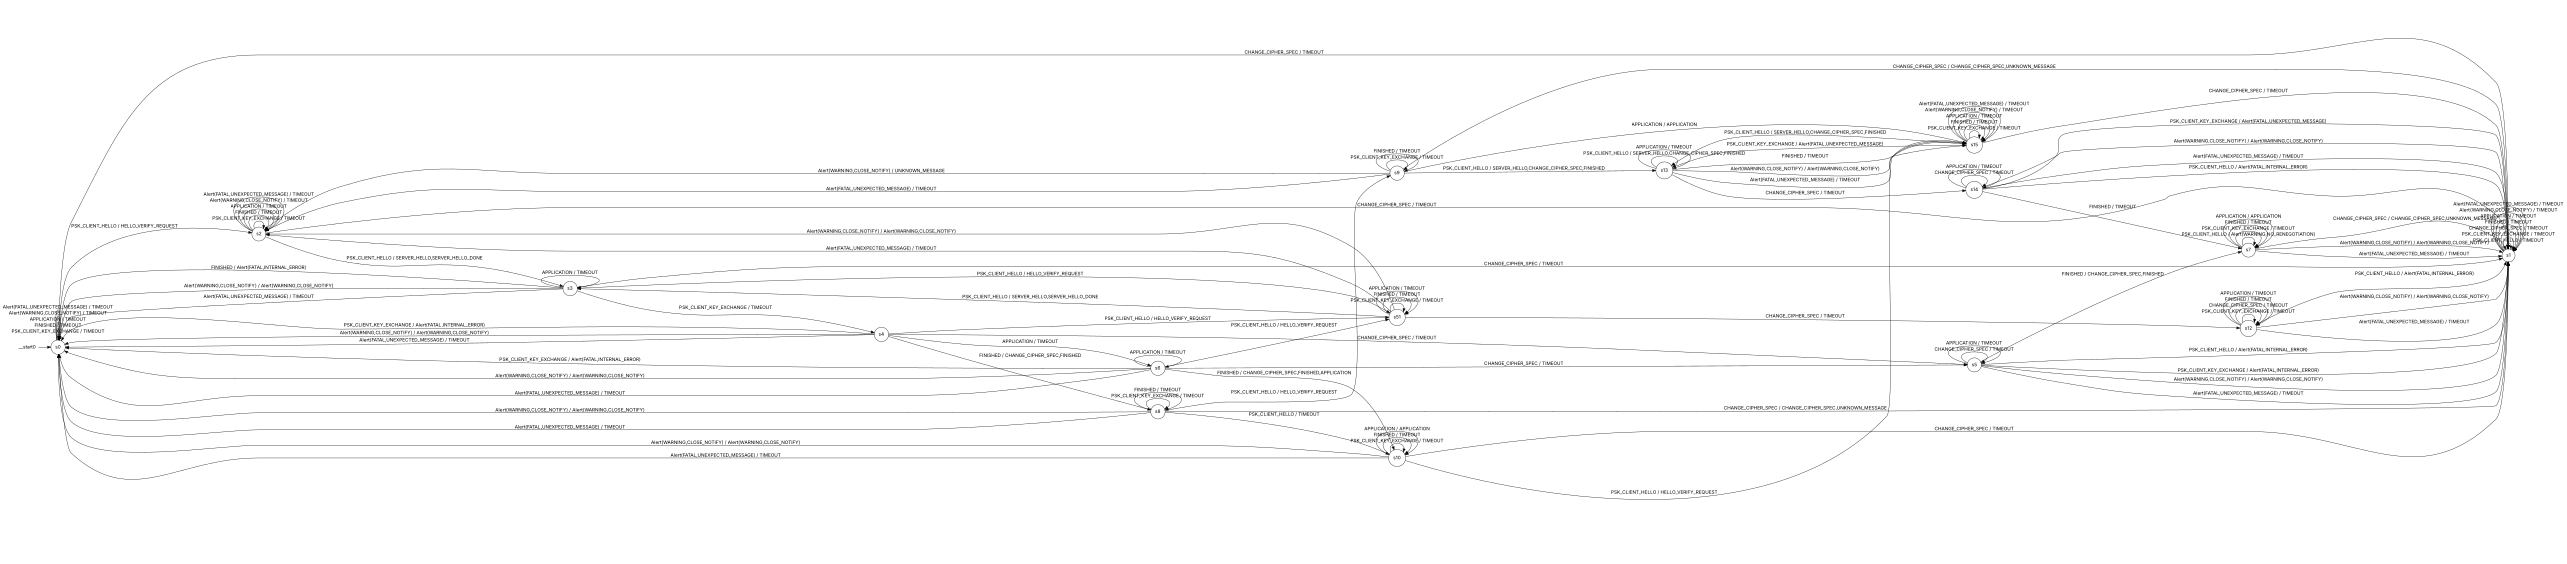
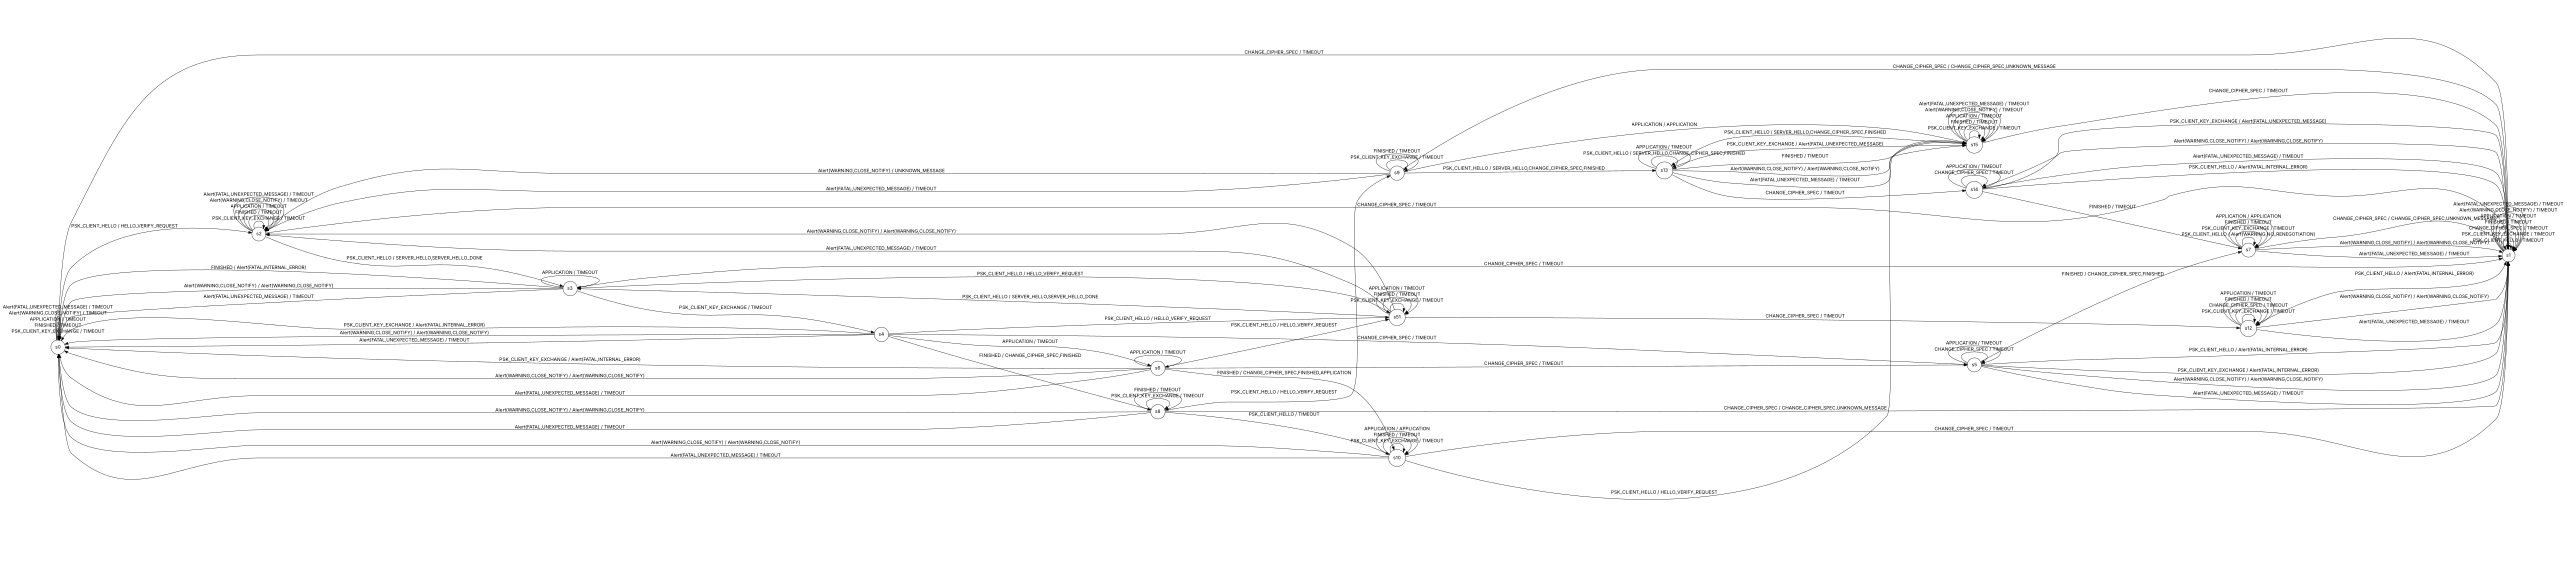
node "__start0": removed
